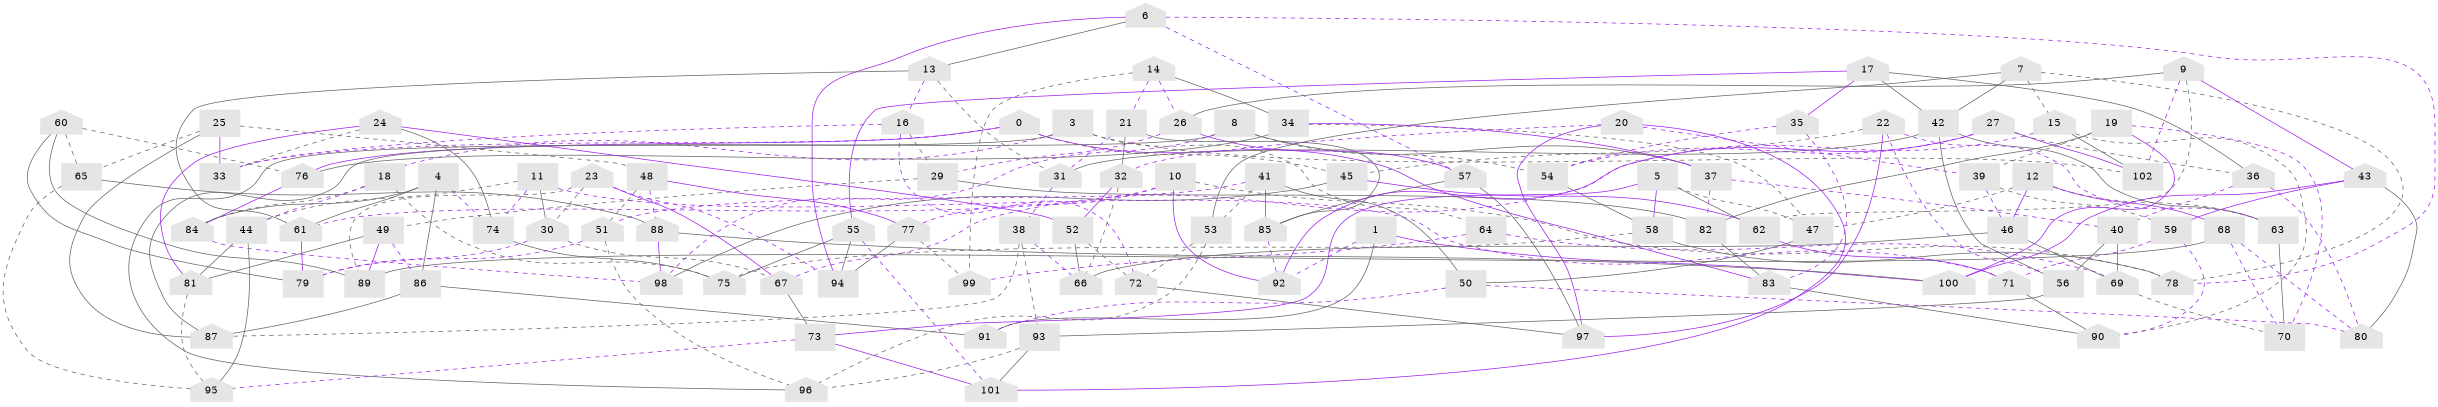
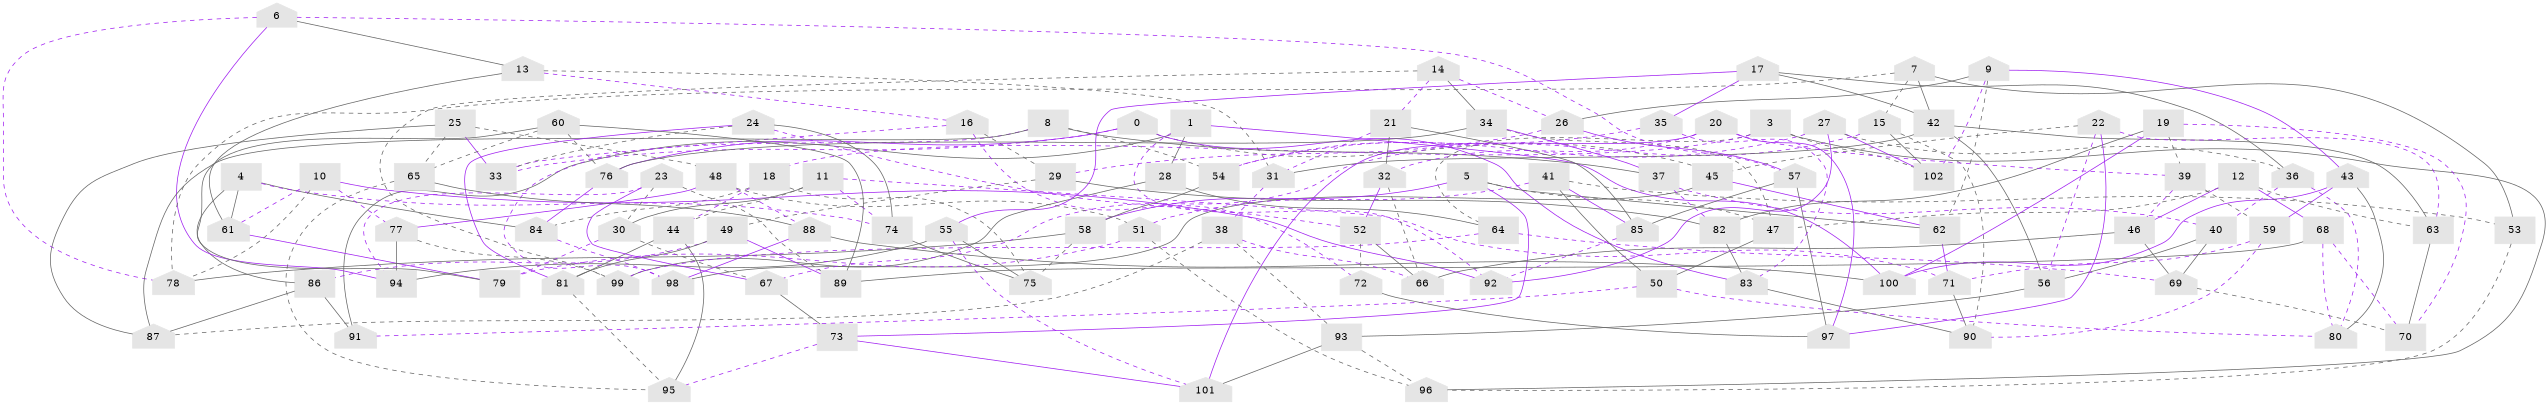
edge "24" -- "52": style solid -> dashed
node "28": added
edge "53" -- "72": removed
